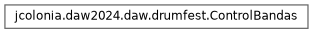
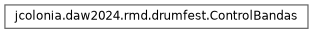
node "jcolonia.daw2024.daw.drumfest.ControlBandas": label "jcolonia.daw2024.daw.drumfest.ControlBandas" -> "jcolonia.daw2024.rmd.drumfest.ControlBandas"
